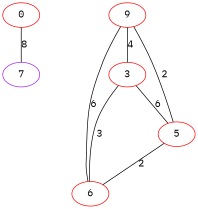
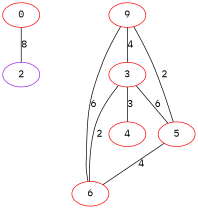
node "7": label "7" -> "2"
edge "3" -- "6": label "3" -> "2"
node "4": added
edge "5" -- "6": label "2" -> "4"
